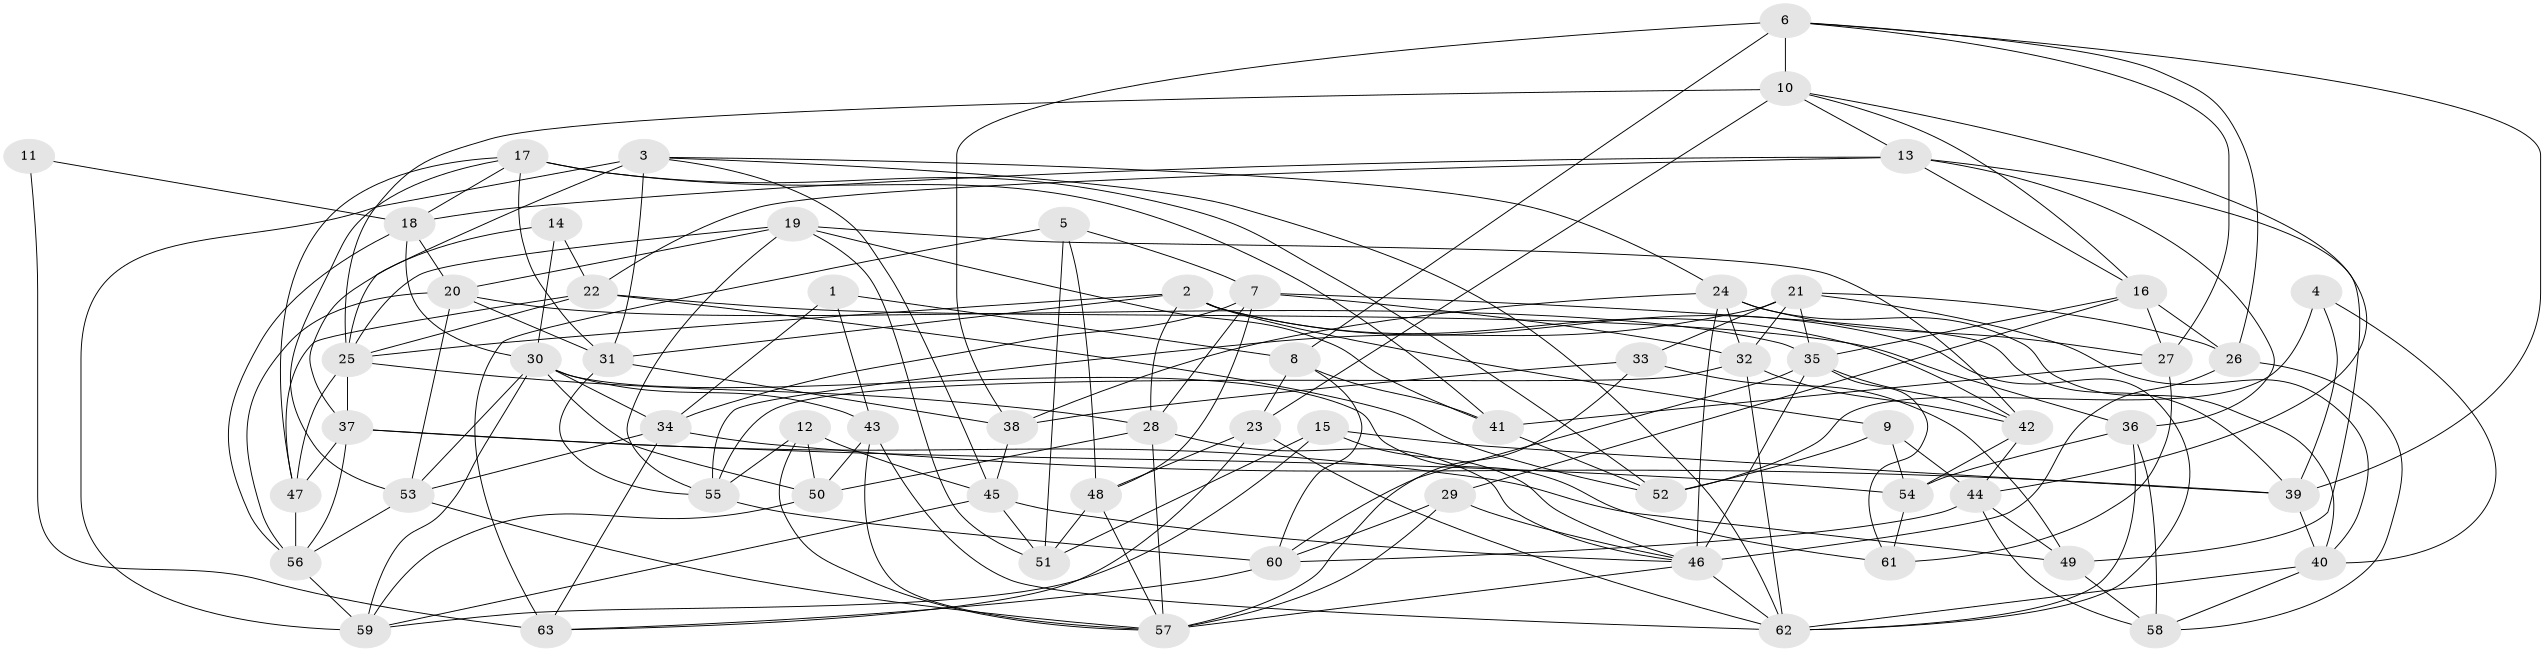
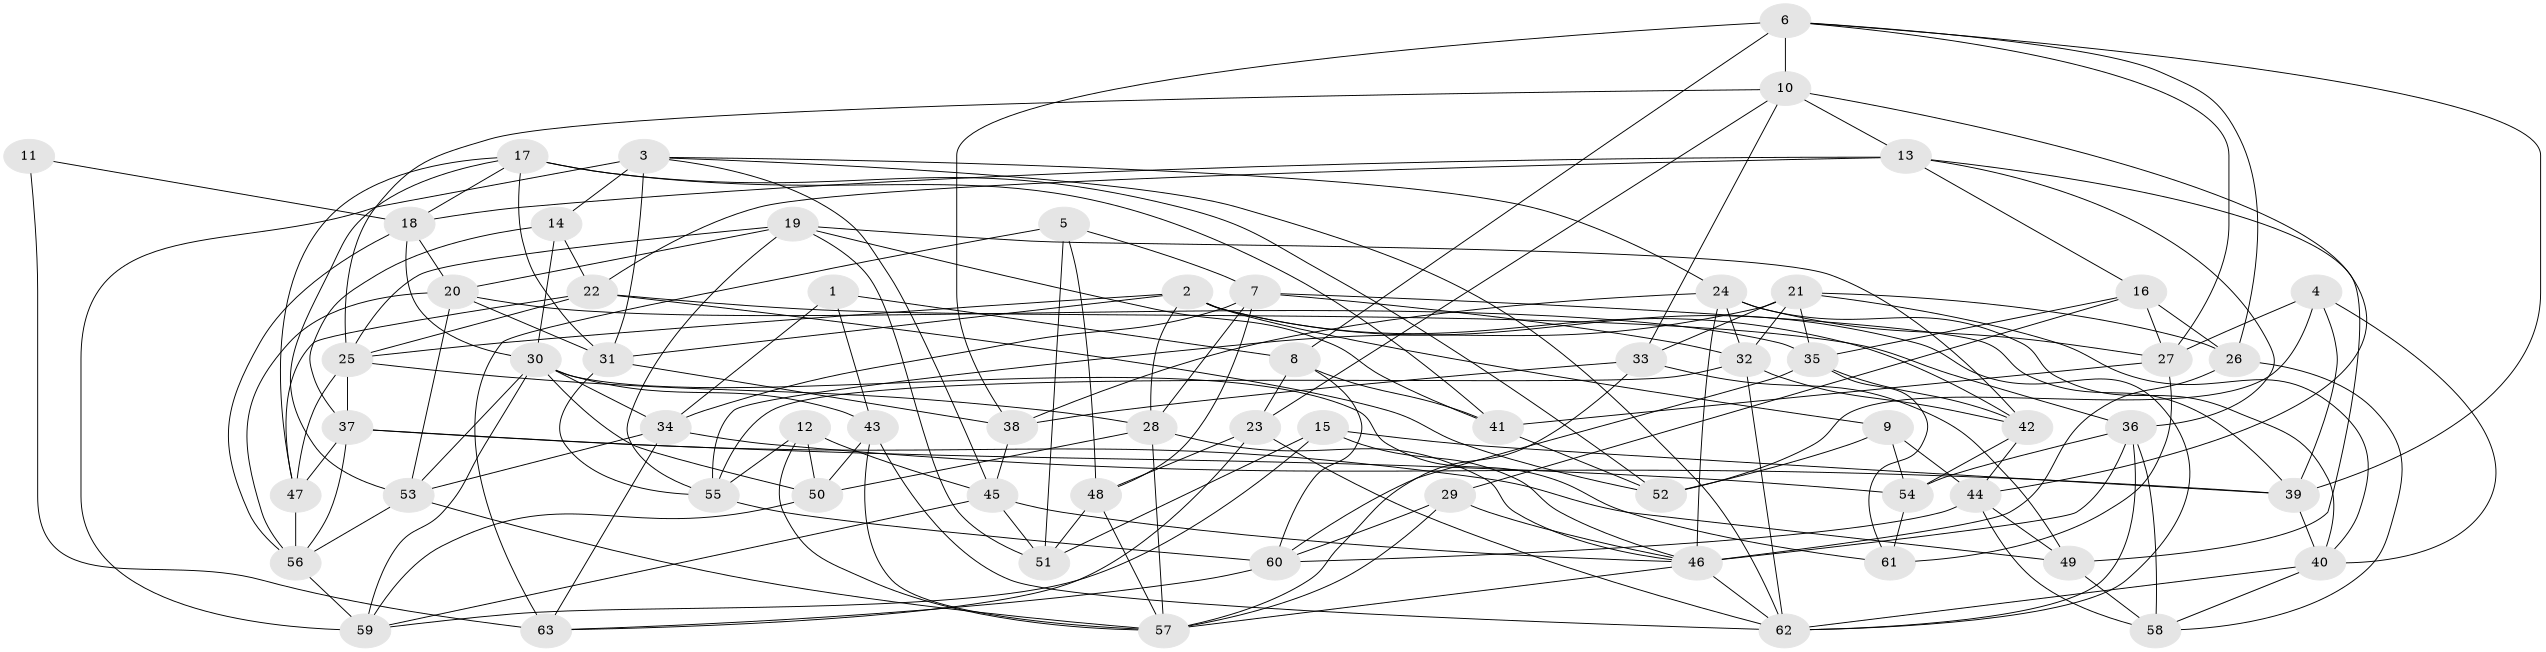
edge "10" -- "16": now "10" -- "33"
edge "3" -- "25": now "3" -- "14"
edge "4" -- "27": added
edge "35" -- "46": now "36" -- "46"
